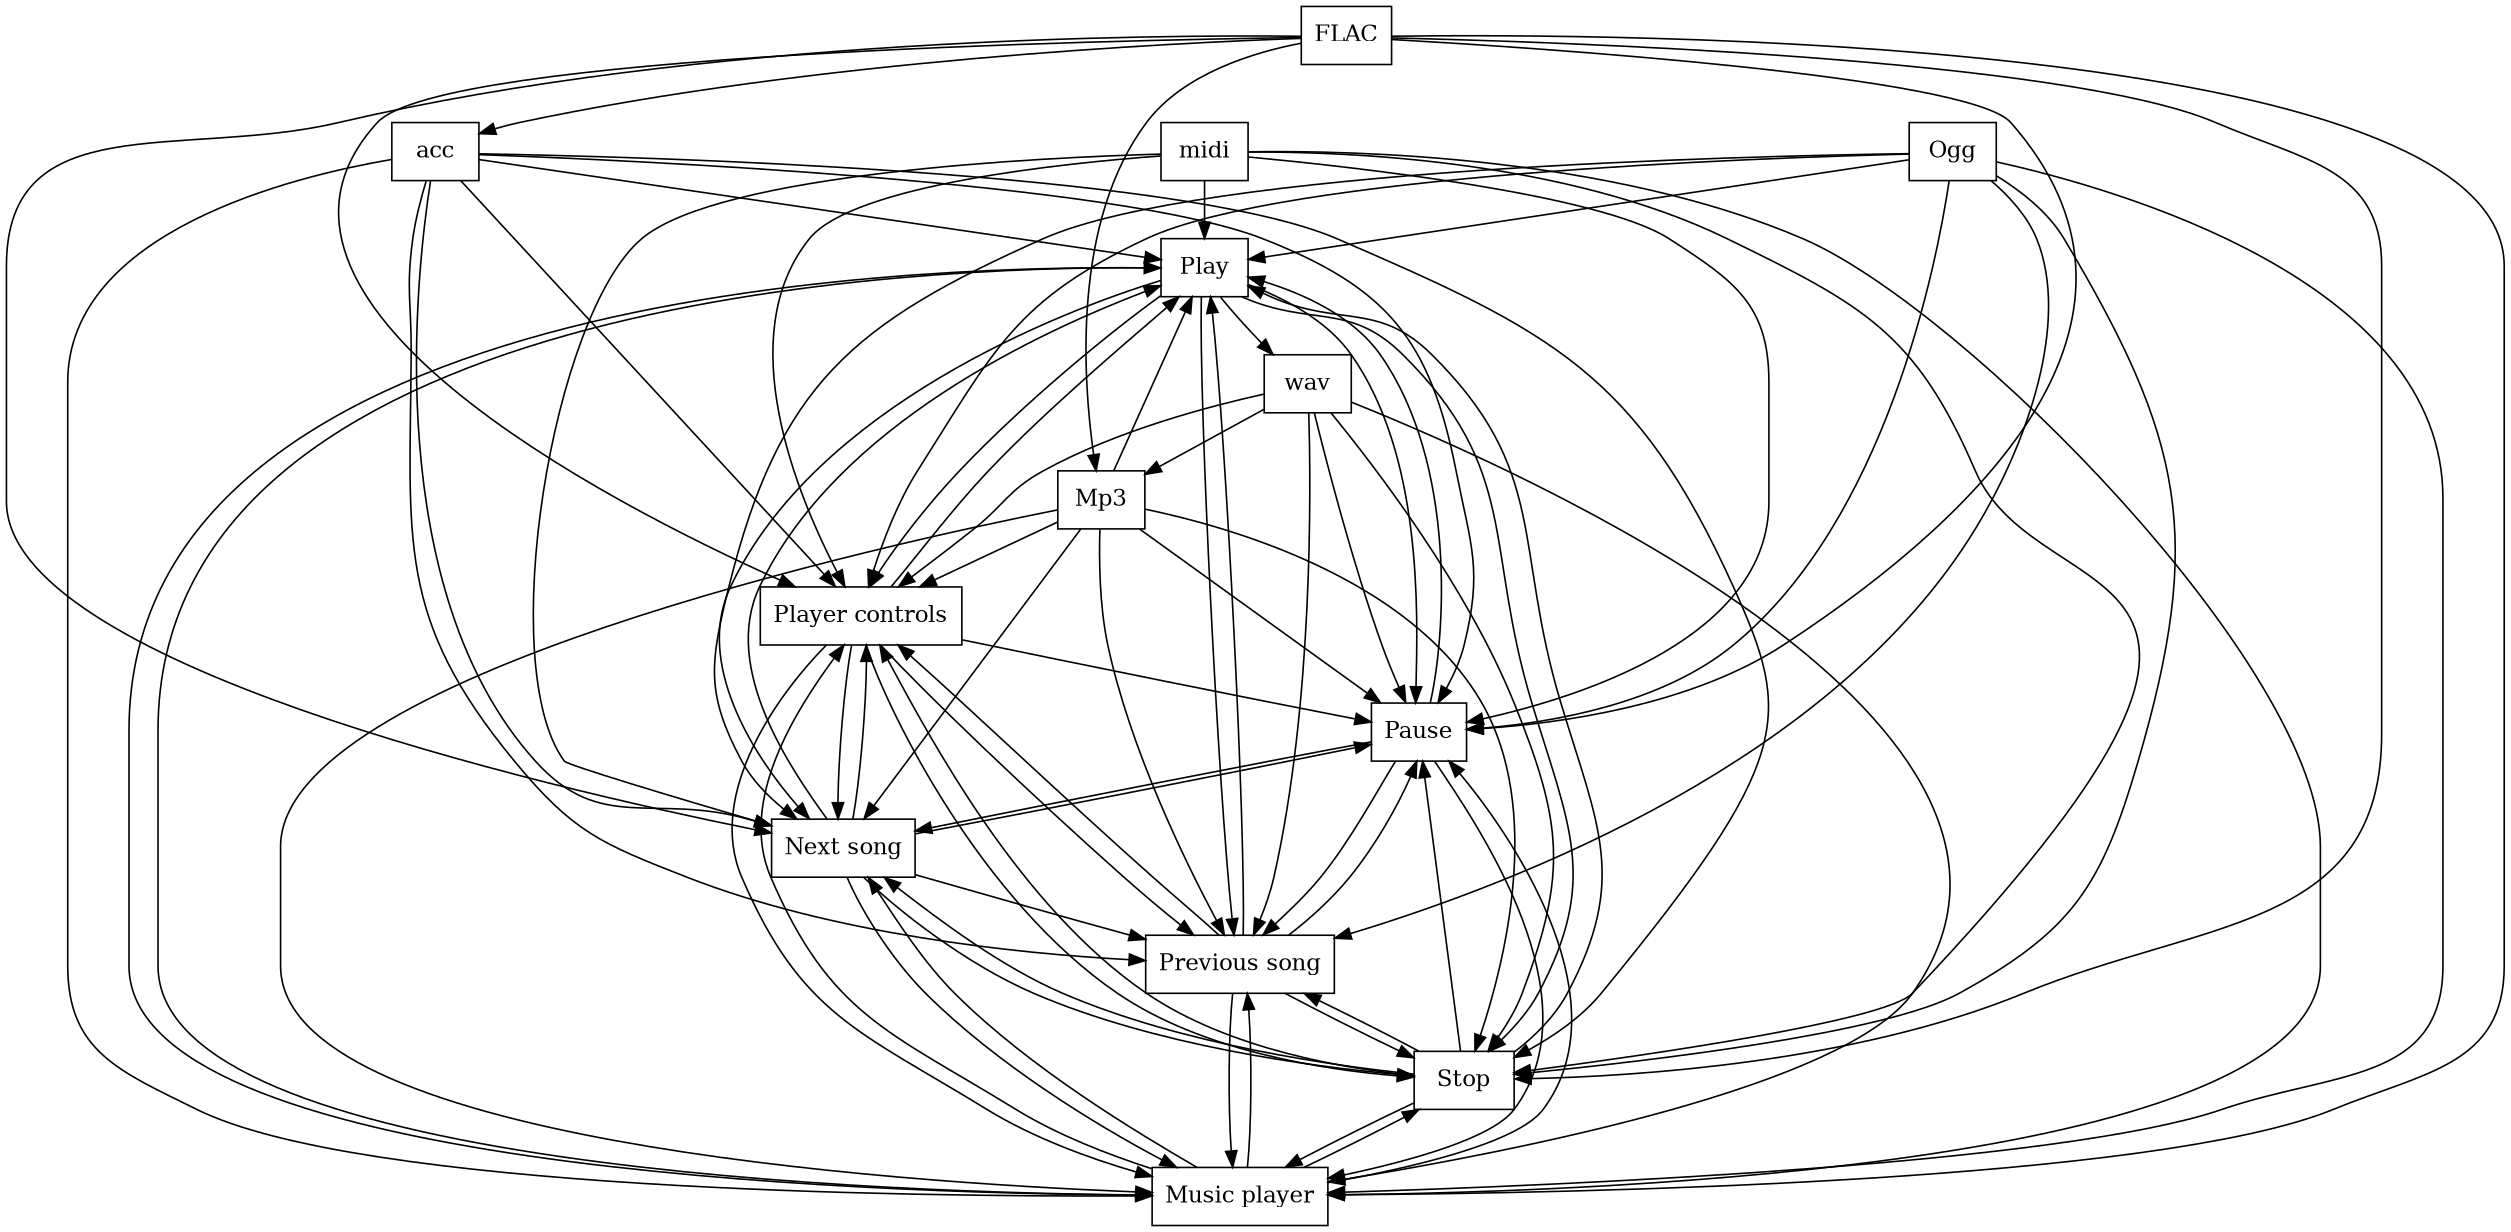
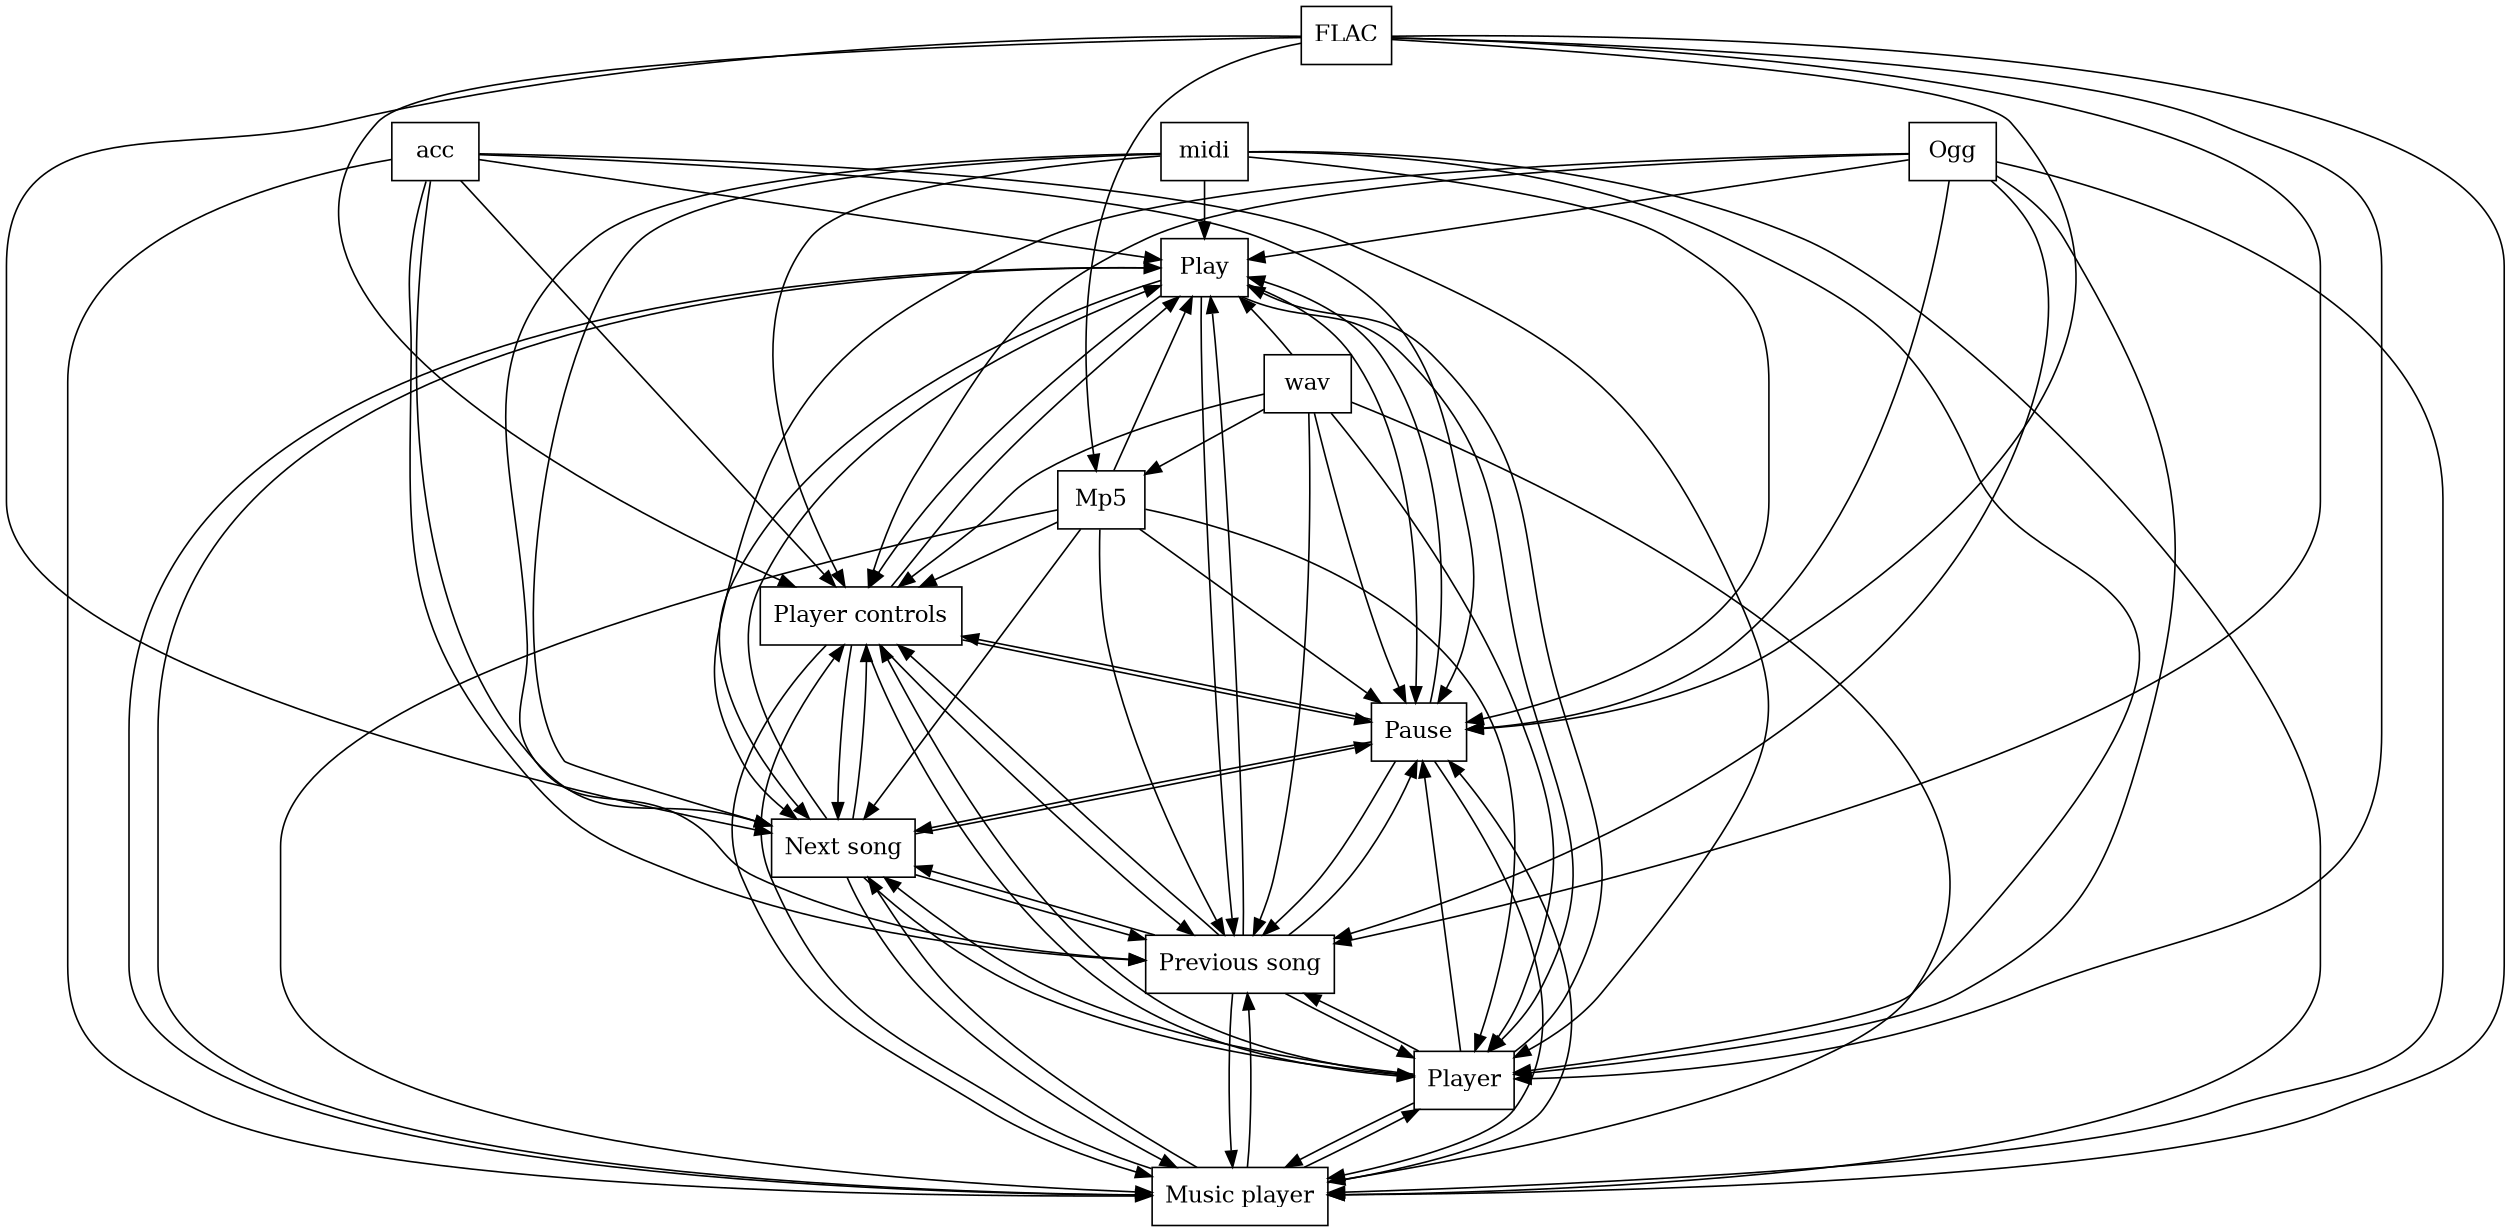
edge "FLAC" -> "acc": now "FLAC" -> "Previous song"
edge "Play" -> "wav": reversed
node "Mp3": label "Mp3" -> "Mp5"
edge "midi" -> "Previous song": added
edge "Pause" -> "Player controls": added
edge "Previous song" -> "Next song": added
node "Stop": label "Stop" -> "Player"
